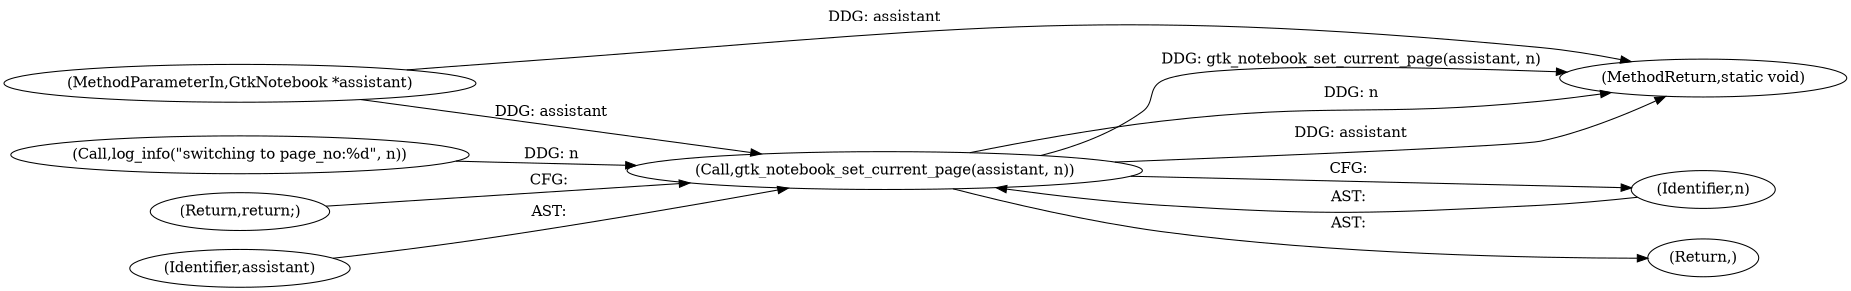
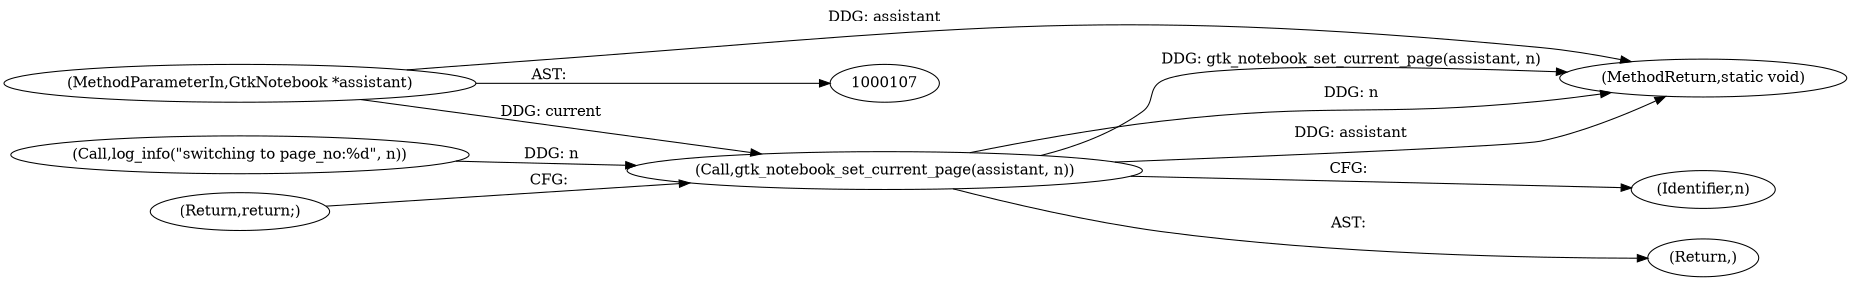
node "1000107": added
edge "(MethodParameterIn,GtkNotebook *assistant)" -> "(Call,gtk_notebook_set_current_page(assistant, n))": label "DDG: assistant" -> "DDG: current"
edge "(Identifier,n)" -> "(Call,gtk_notebook_set_current_page(assistant, n))": removed, label "AST:"
node "(Identifier,assistant)": removed
